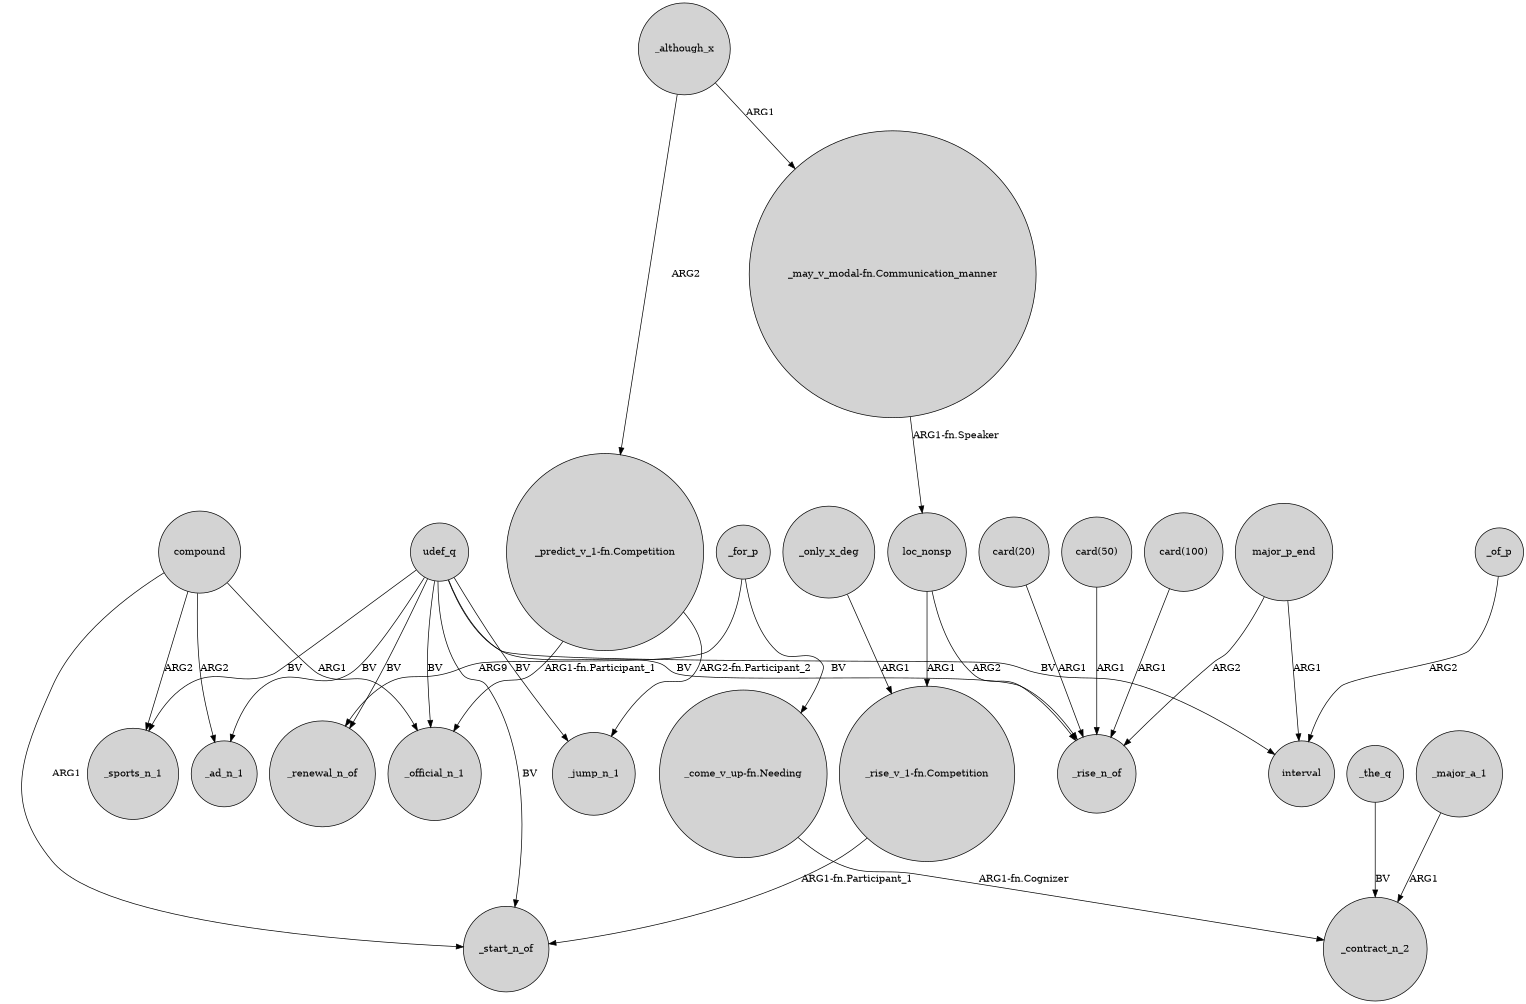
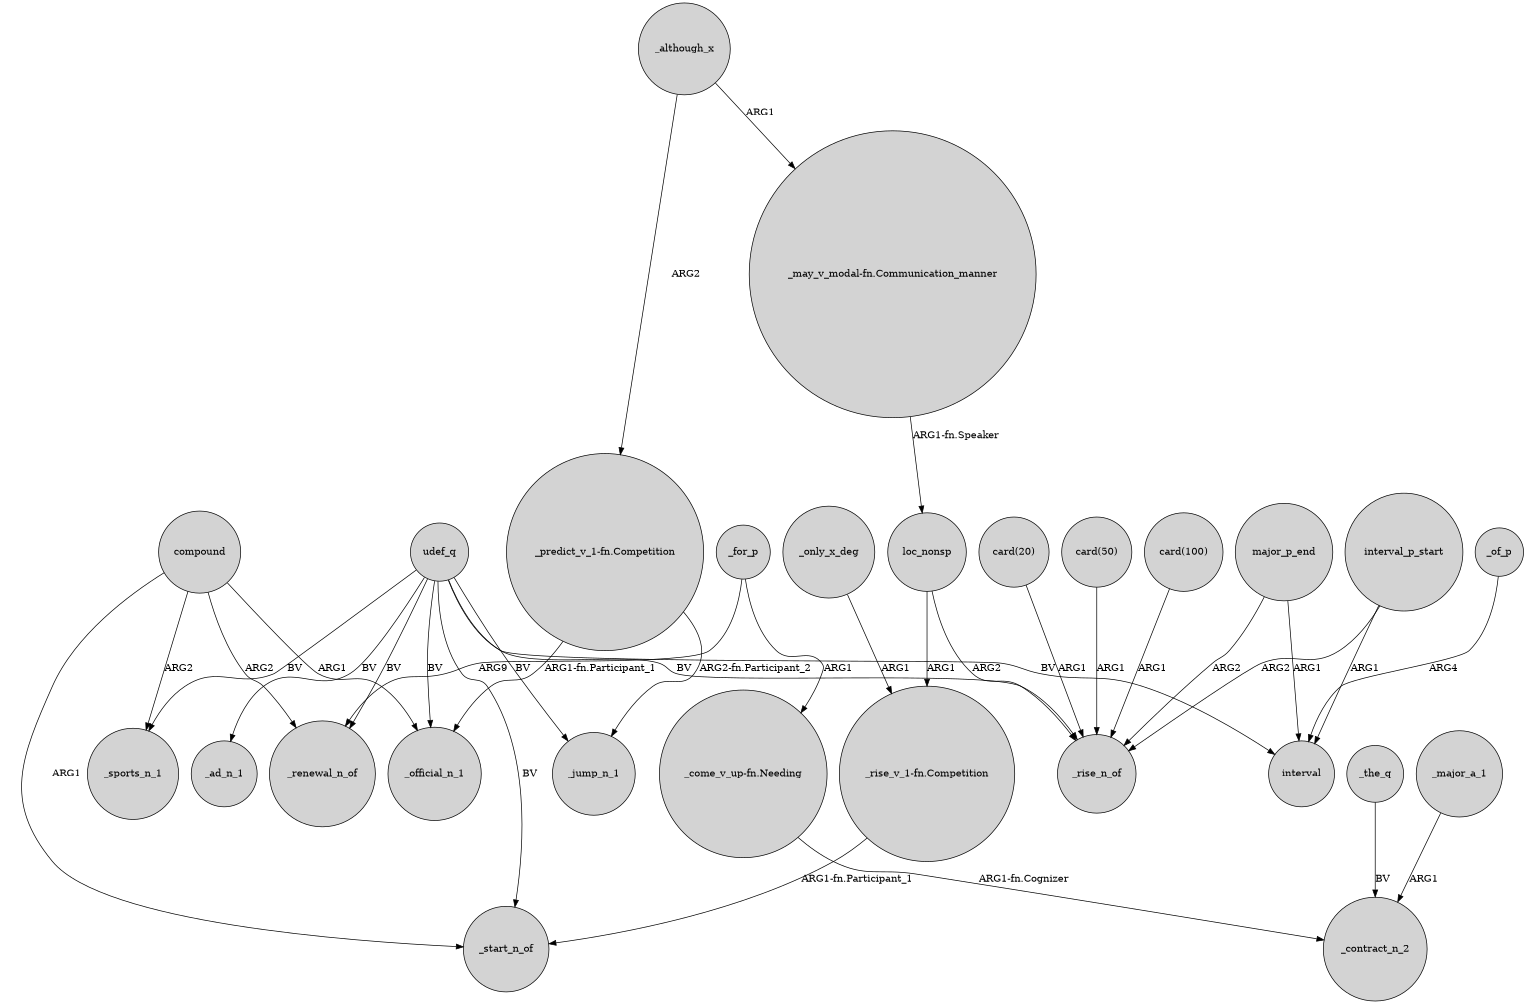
node "interval_p_start": added
edge "compound" -> "_ad_n_1": now "compound" -> "_renewal_n_of"
edge "_for_p" -> "_come_v_up-fn.Needing": label "BV" -> "ARG1"
edge "_of_p" -> "interval": label "ARG2" -> "ARG4"
